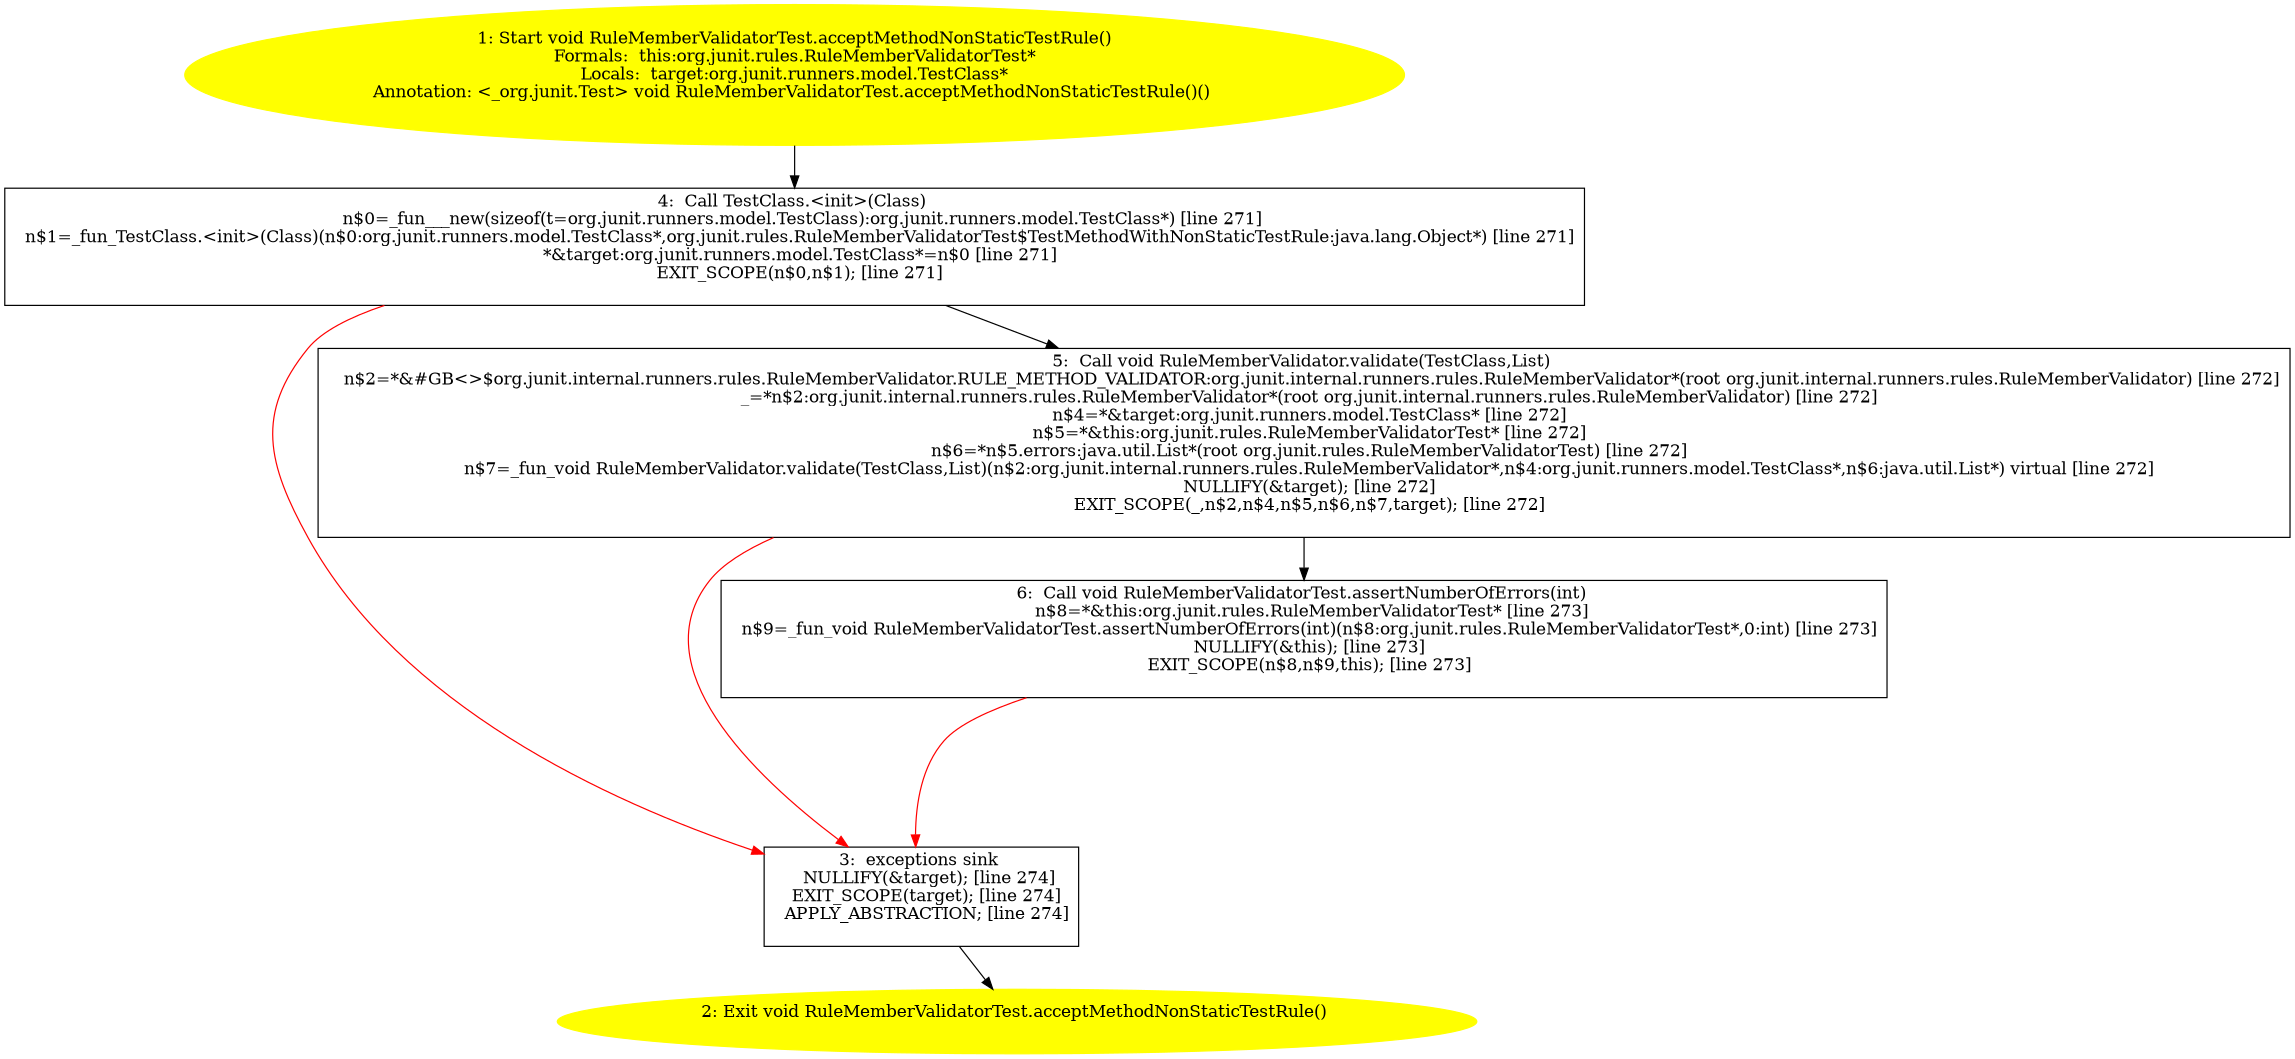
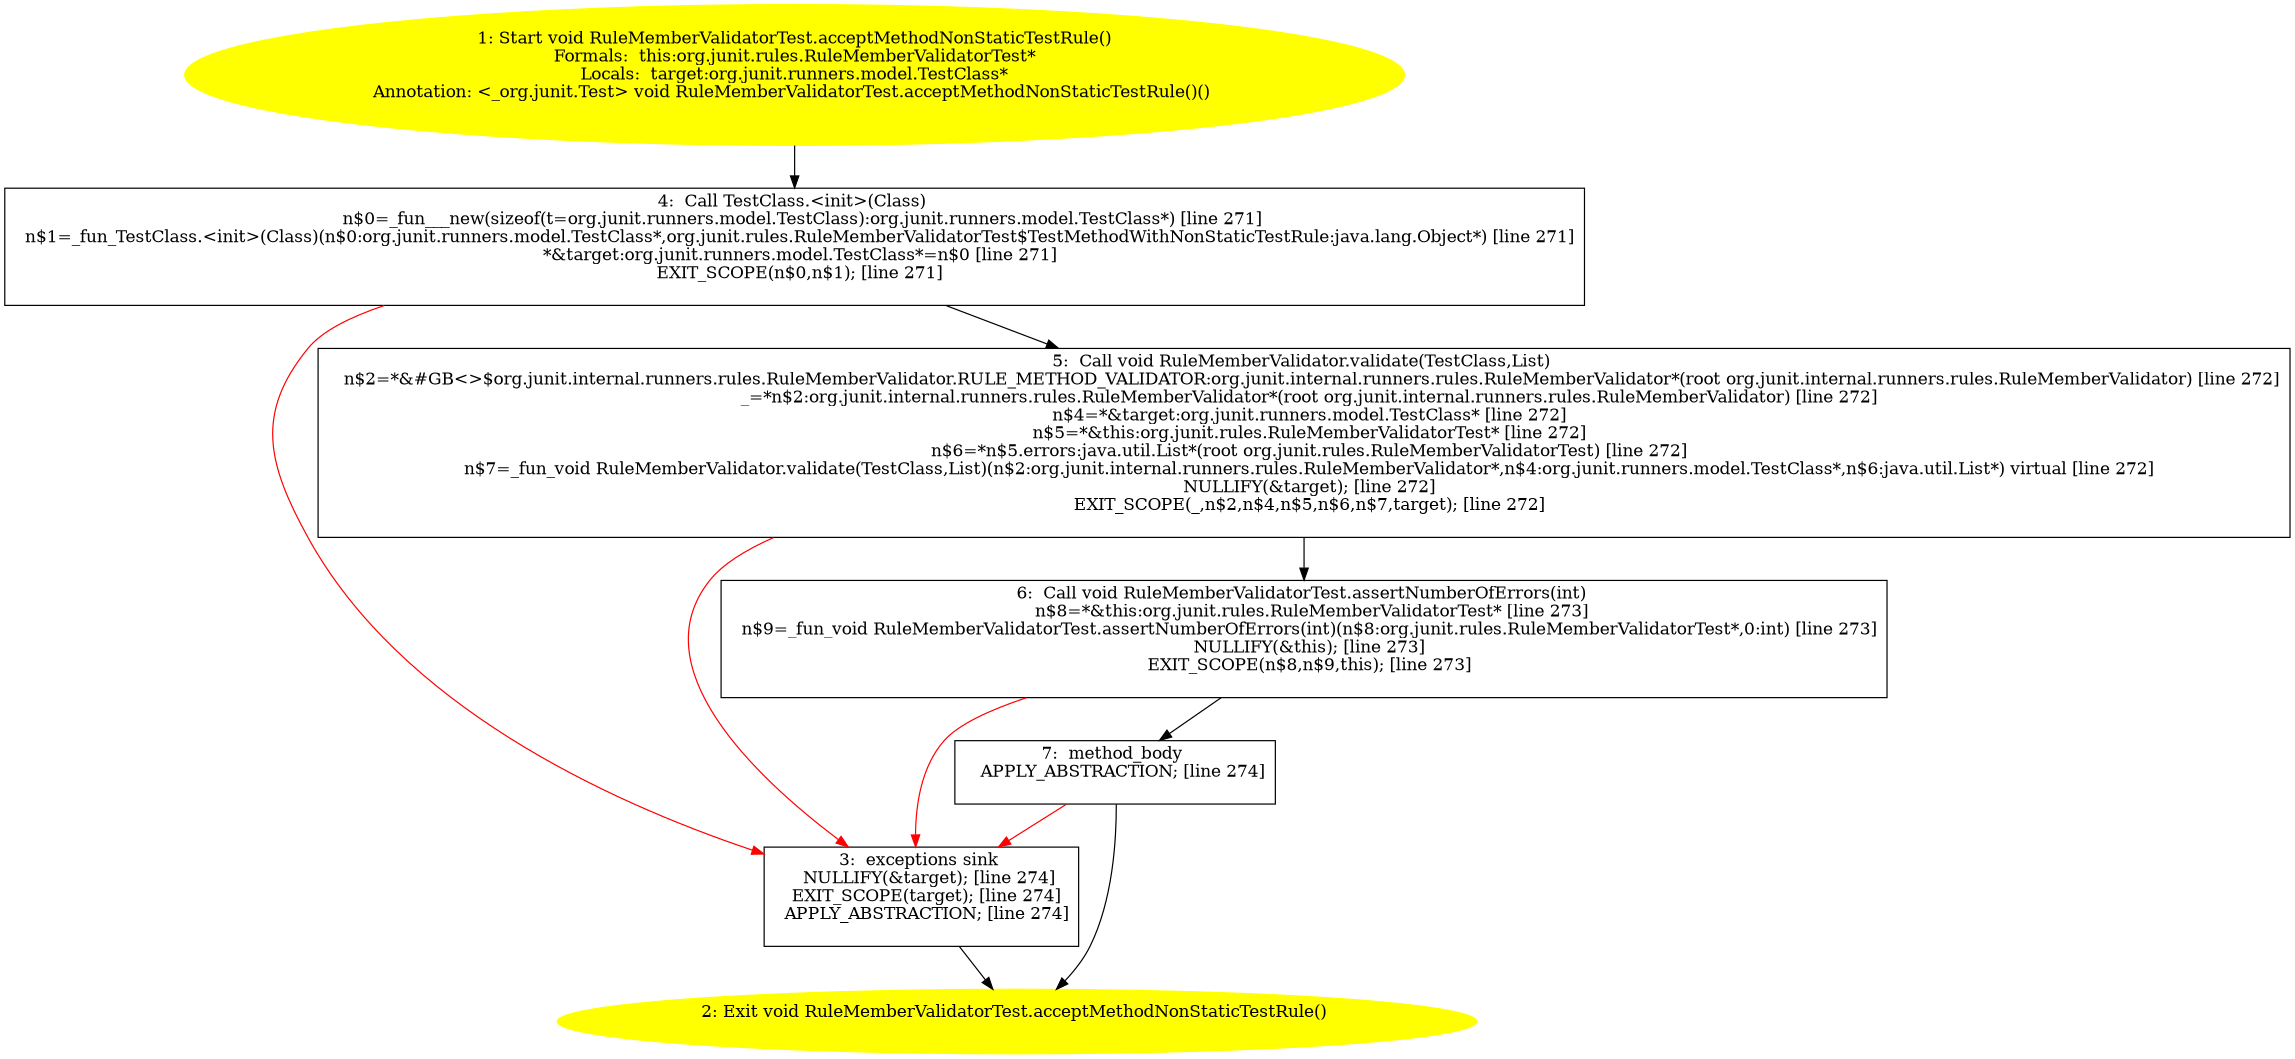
node "7:  method_body APPLY_ABSTRACTION; [line 274]": added
